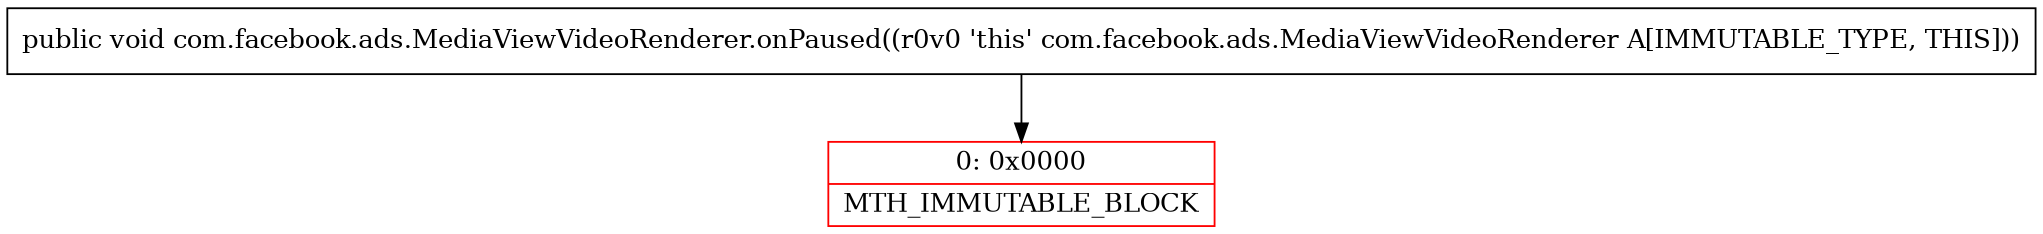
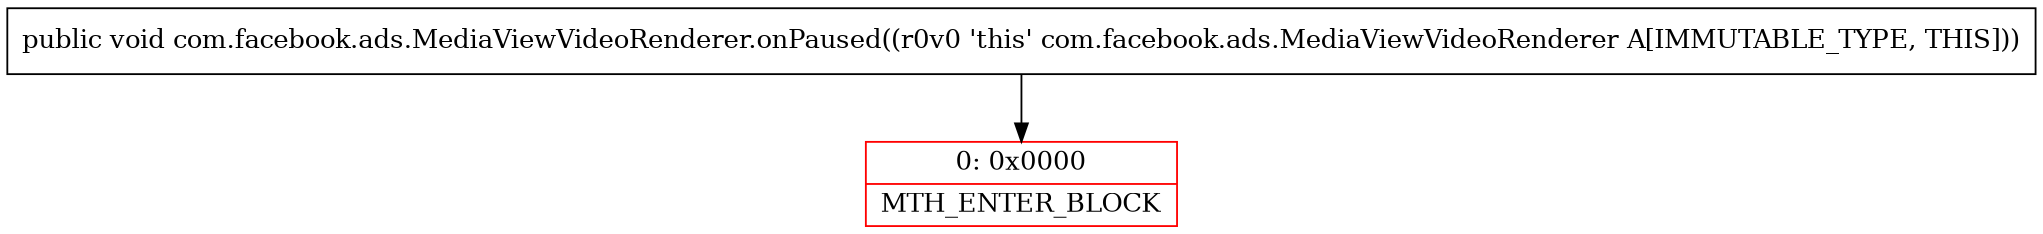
node "0: 0x0000": text "MTH_IMMUTABLE_BLOCK" -> "MTH_ENTER_BLOCK"
